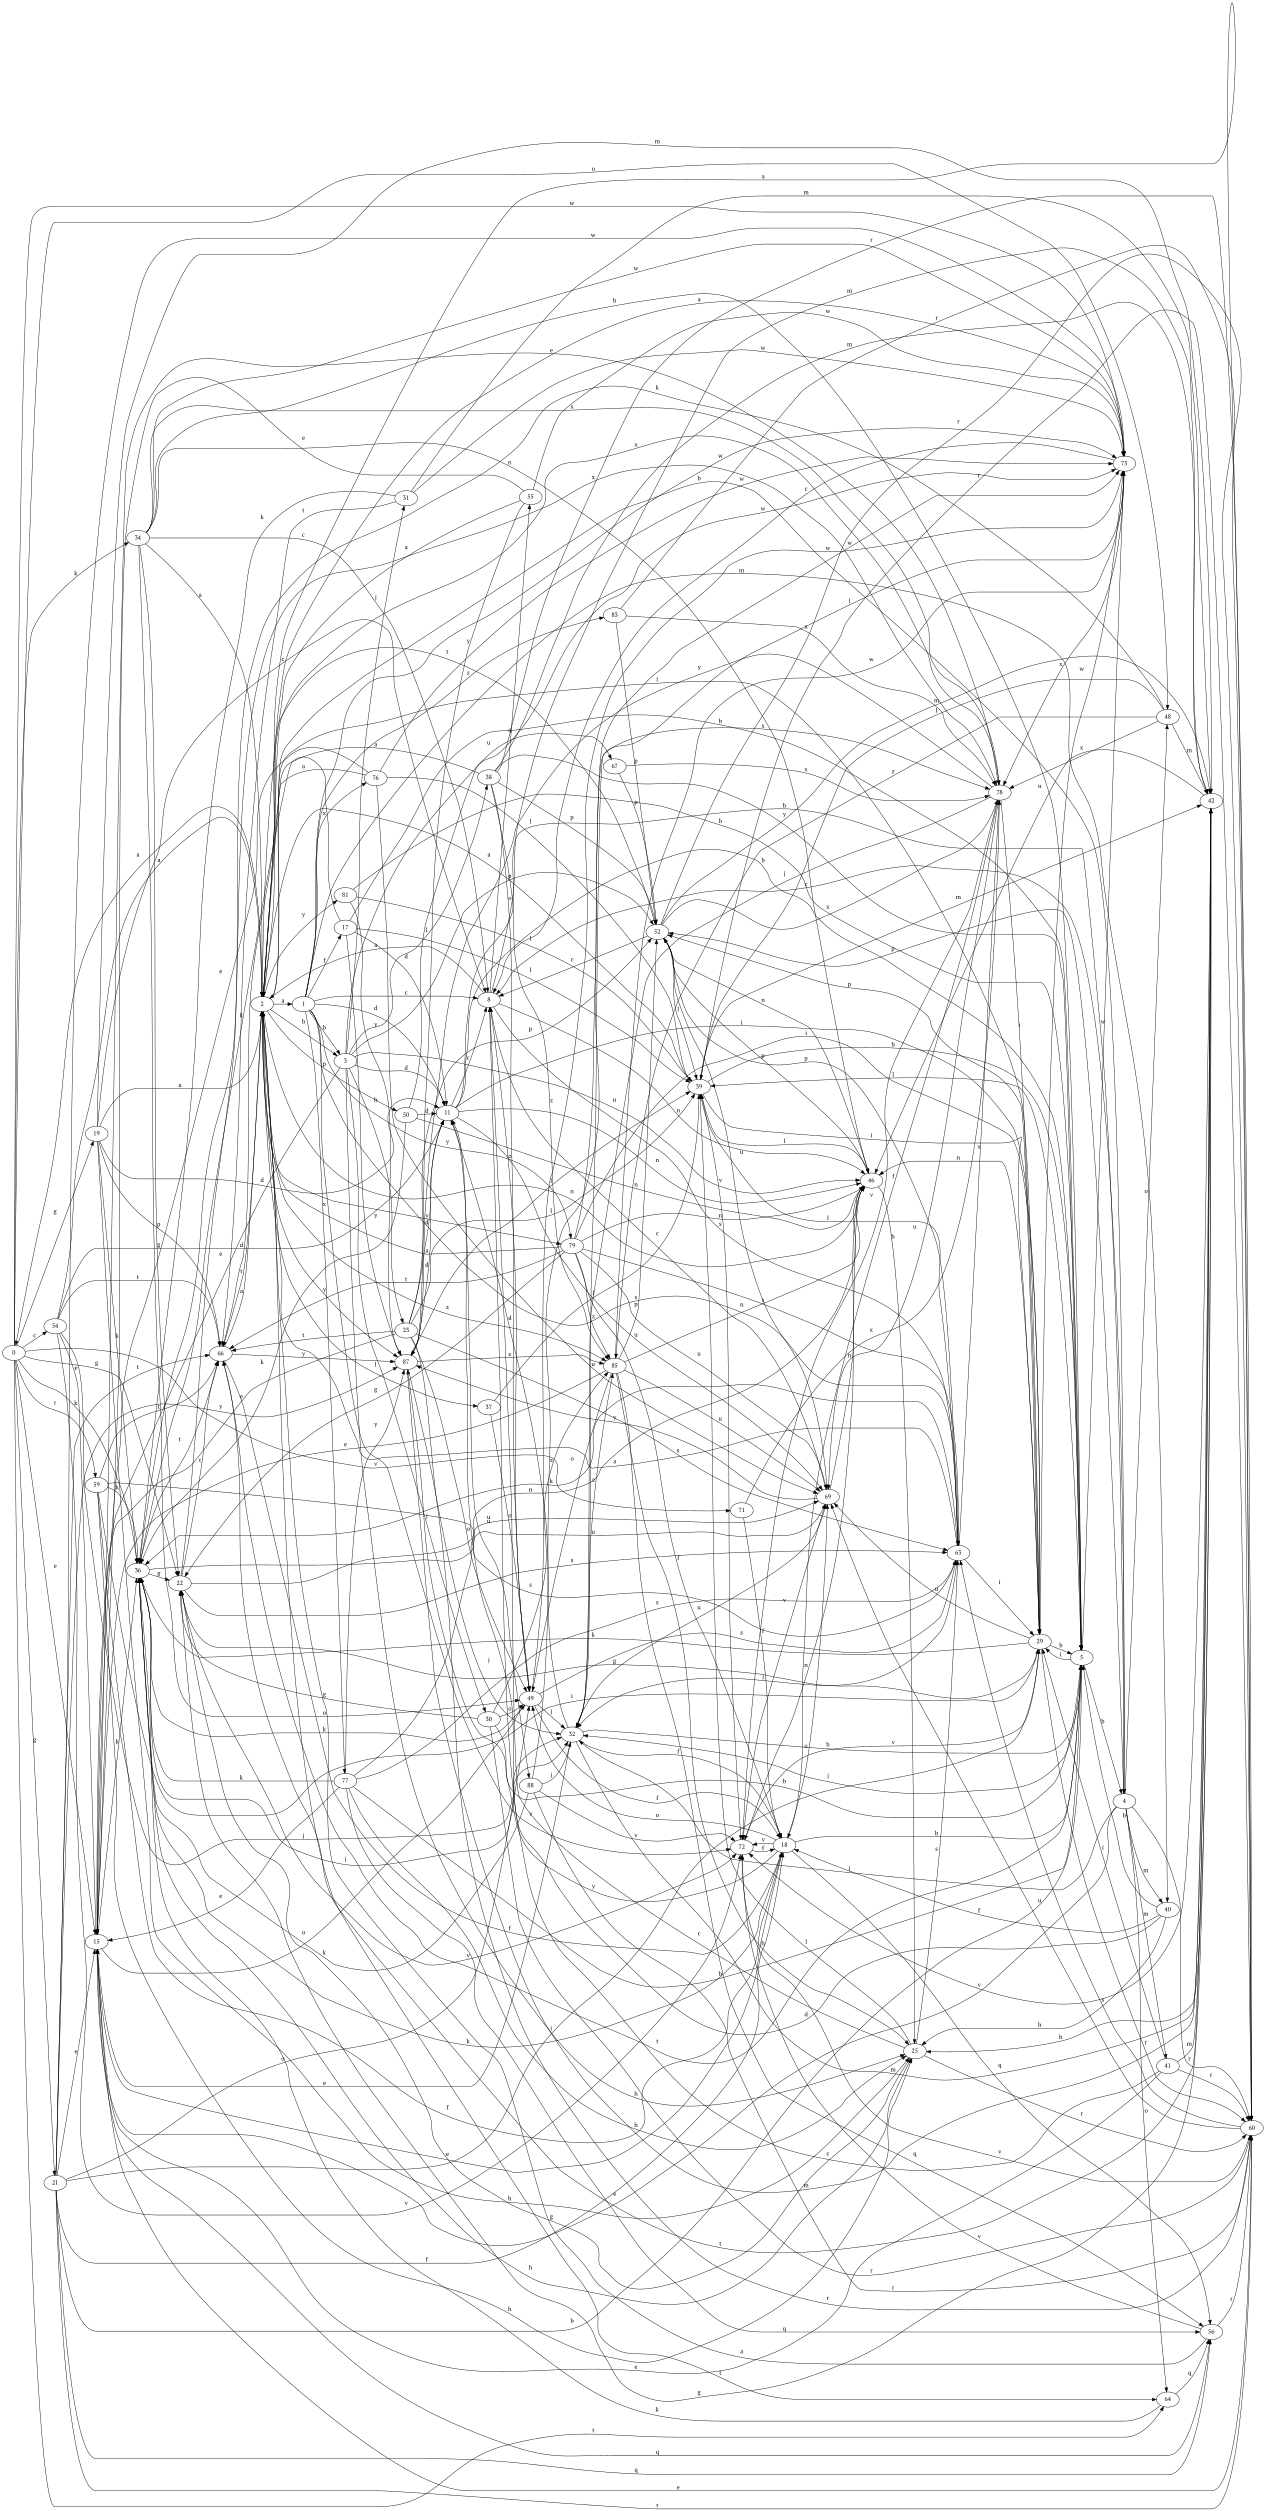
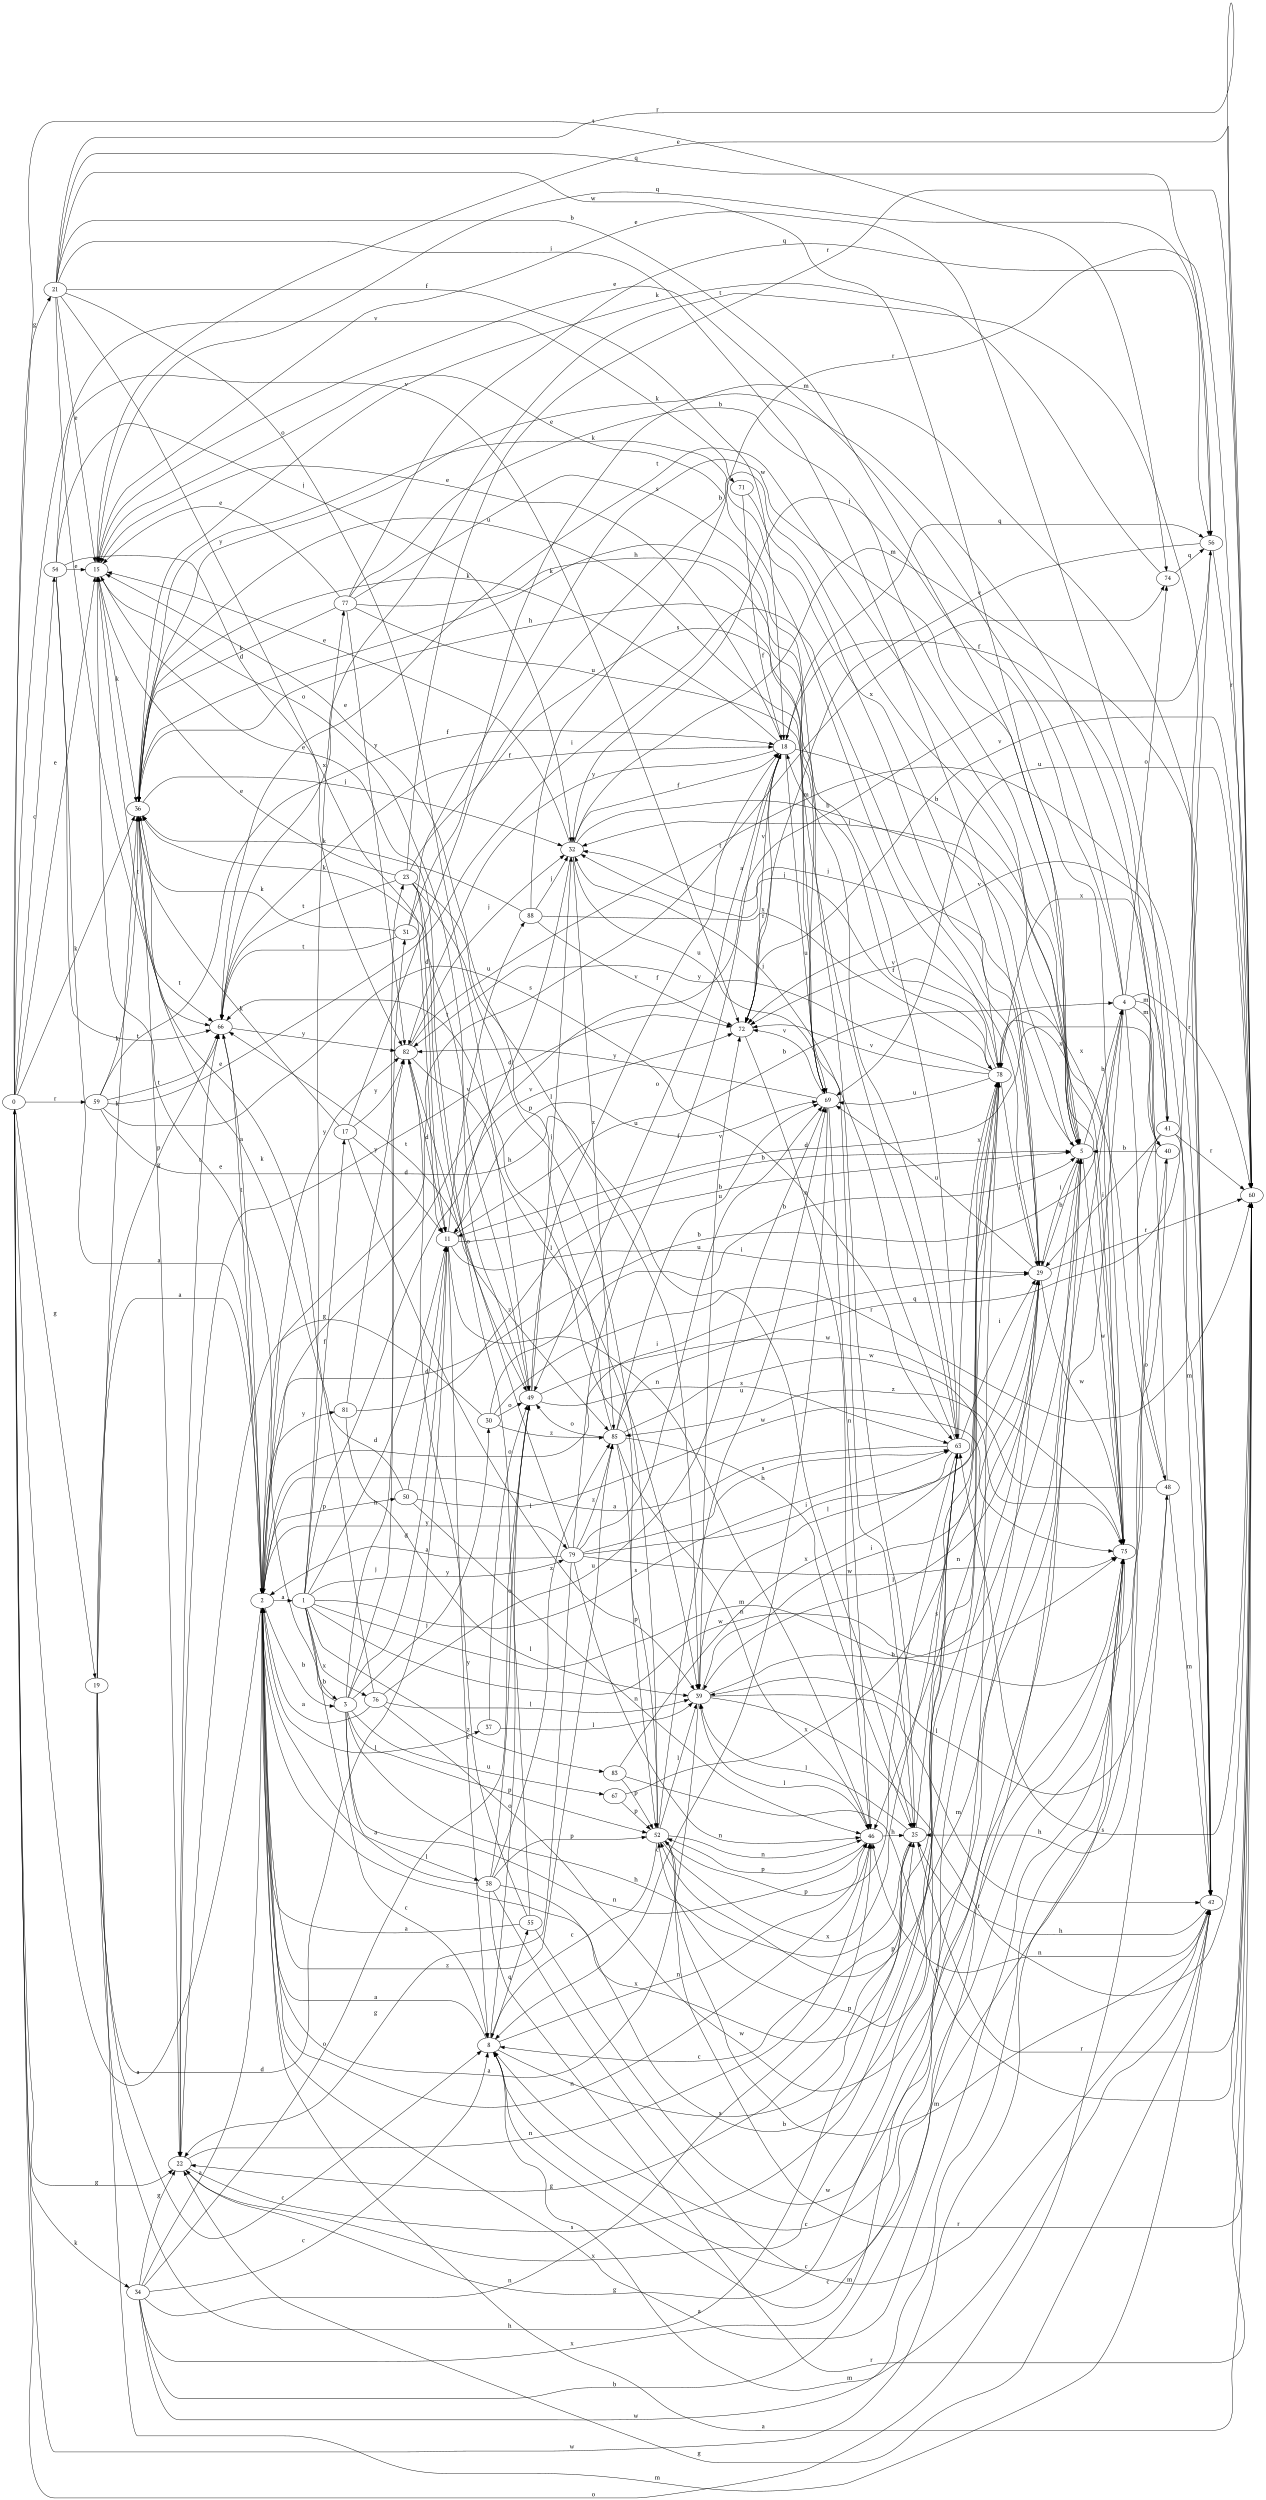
edge "38" -> "5": label "y" -> "b"
edge "41" -> "78": added, label "x"
node "87": label "87" -> "82"
node "64": label "64" -> "74"
